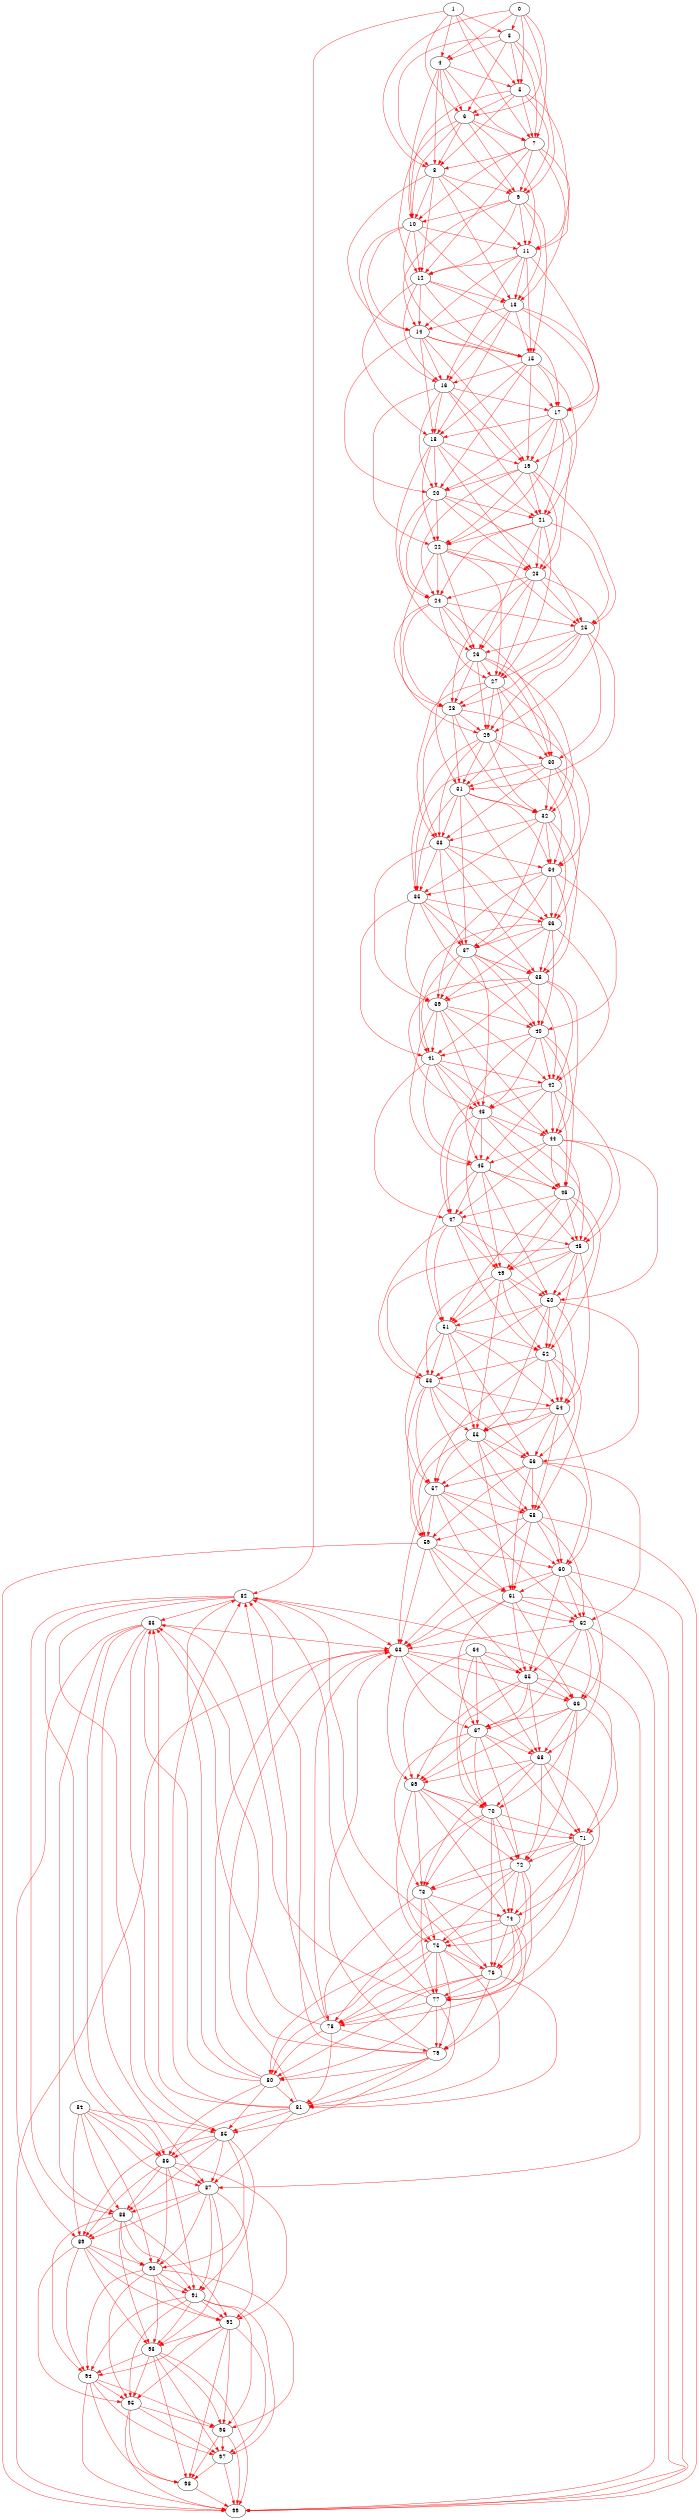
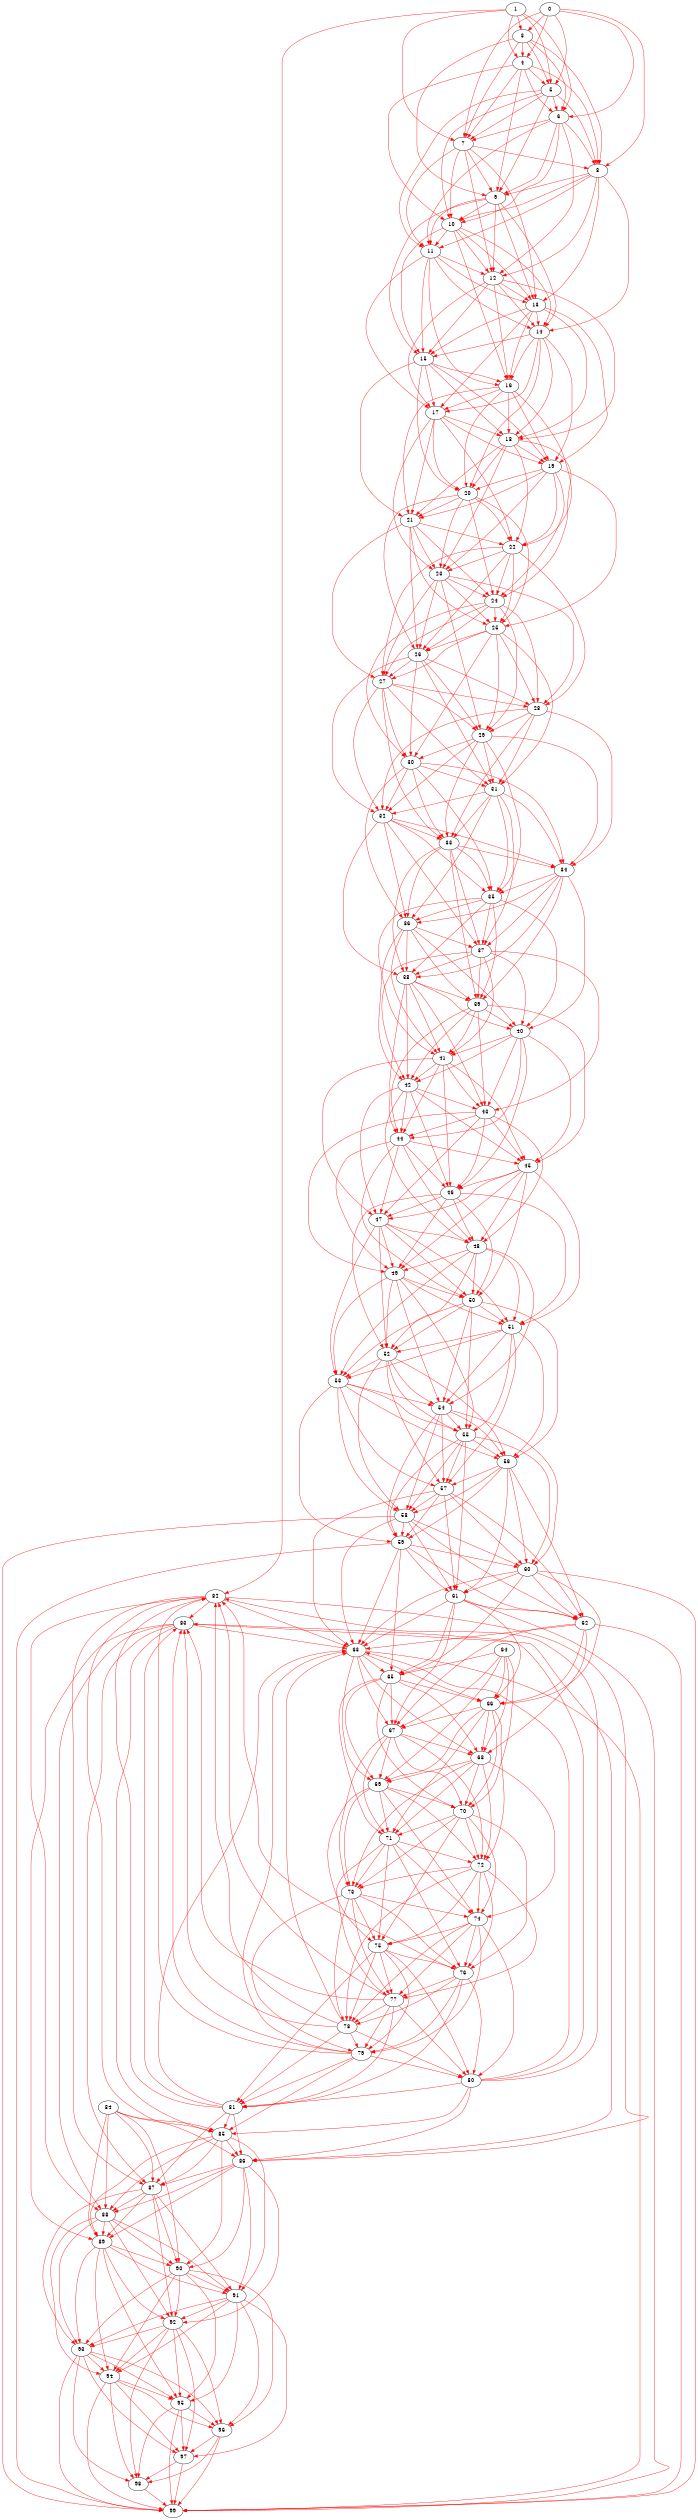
edge "62" -> "65": removed
edge "73" -> "79": added
